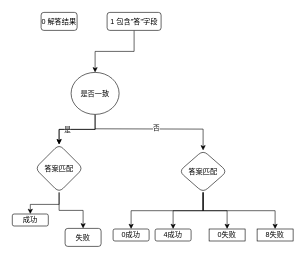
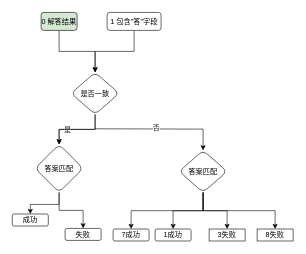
node "0 解答结果": fillcolor #ffffff -> #d5e8d4
edge "0 解答结果" -> "是否一致": added
node "是否一致": shape ellipse -> diamond
node "0成功": label "0成功" -> "7成功"
node "4成功": label "4成功" -> "1成功"
node "0失败": label "0失败" -> "3失败"
node "失败": size 36x18 -> 36x12
